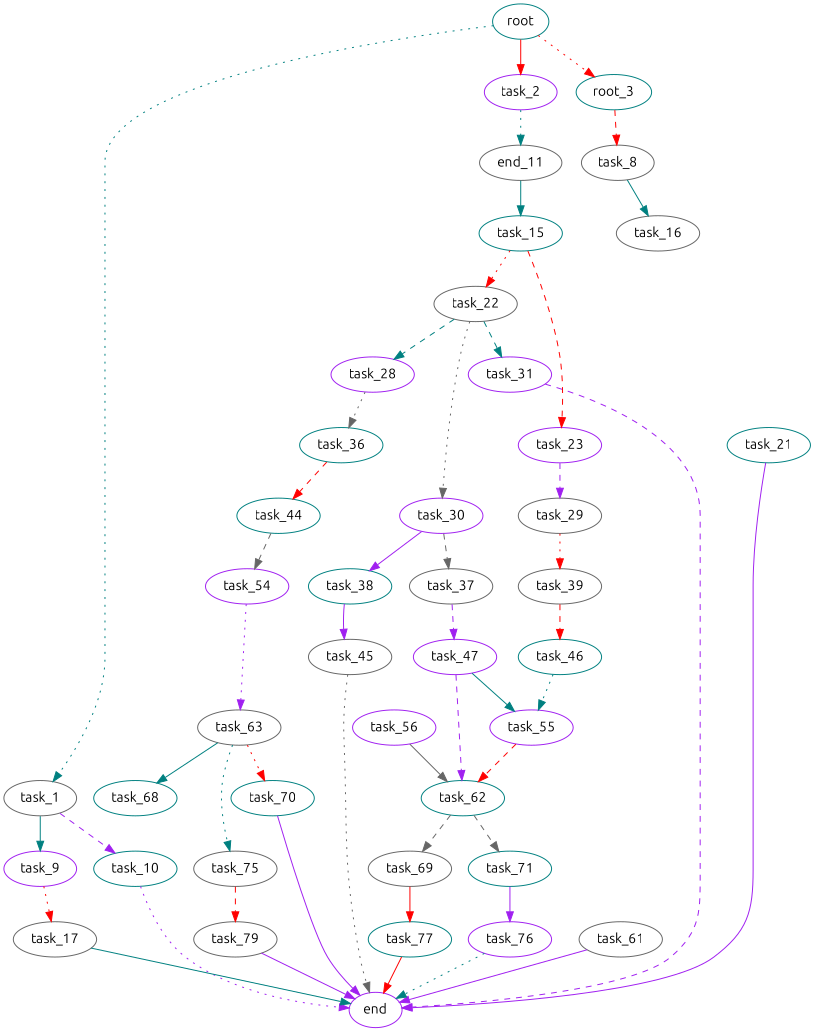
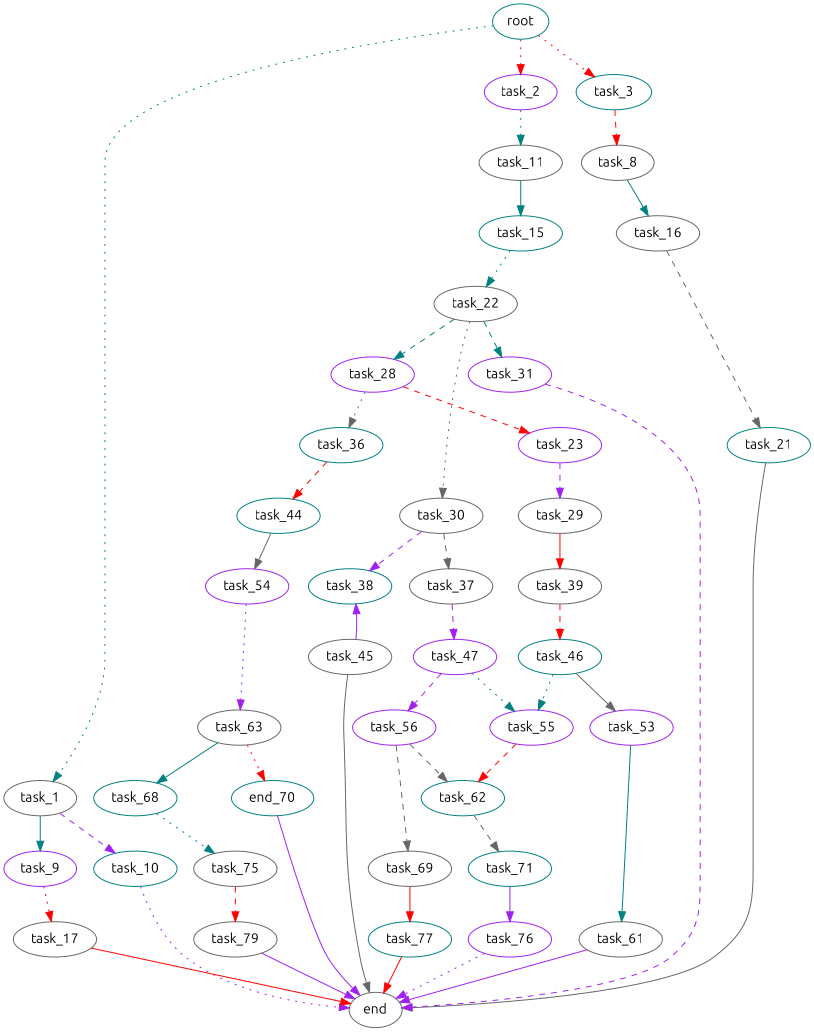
edge "root" -> "task_2": style solid -> dotted
node "root_3": label "root_3" -> "task_3"
node "end_11": label "end_11" -> "task_11"
edge "task_15" -> "task_22": color red -> teal
edge "task_15" -> "task_23": now "task_28" -> "task_23"
edge "task_16" -> "task_21": added
node "task_30": color purple -> gray40
edge "task_29" -> "task_39": style dotted -> solid
edge "task_44" -> "task_54": style dashed -> solid
edge "task_30" -> "task_38": style solid -> dashed
edge "task_38" -> "task_45": reversed
edge "task_47" -> "task_55": style solid -> dotted
edge "task_47" -> "task_62": now "task_47" -> "task_56"
node "task_53": added
edge "task_56" -> "task_62": style solid -> dashed
edge "task_63" -> "task_75": now "task_68" -> "task_75"
node "task_70": label "task_70" -> "end_70"
edge "task_62" -> "task_69": now "task_56" -> "task_69"
edge "task_45" -> "end": style dotted -> solid
edge "task_21" -> "end": color purple -> gray40
edge "task_17" -> "end": color teal -> red
edge "task_76" -> "end": color teal -> purple
node "end": color purple -> gray40
